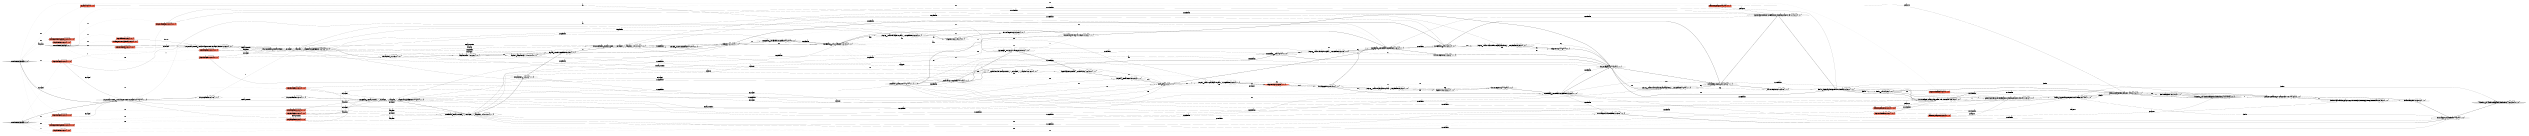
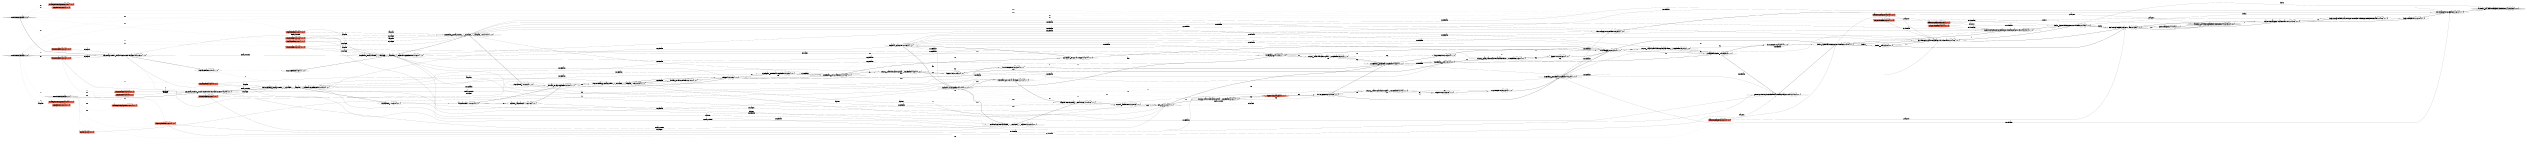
edge "result != null@@@21@@@['1', '1', '1']" -> "s_logger.error(msg)@@@23@@@['1', '1', '1']": label "true" -> "secondaryMountPoint"
edge "restoreVolumeFromSecStorage['1', '0', '0']" -> "String secStorageUrl@@@2@@@['1', '1', '0']": label "secStorageUrl" -> "true"
edge "String secStorageDir@@@2@@@['0', '1', '0']" -> "result != null@@@21@@@['1', '1', '1']": now "String secStorageDir@@@2@@@['0', '1', '0']" -> "srcOVFFileName == null@@@30@@@['1', '1', '0']"
